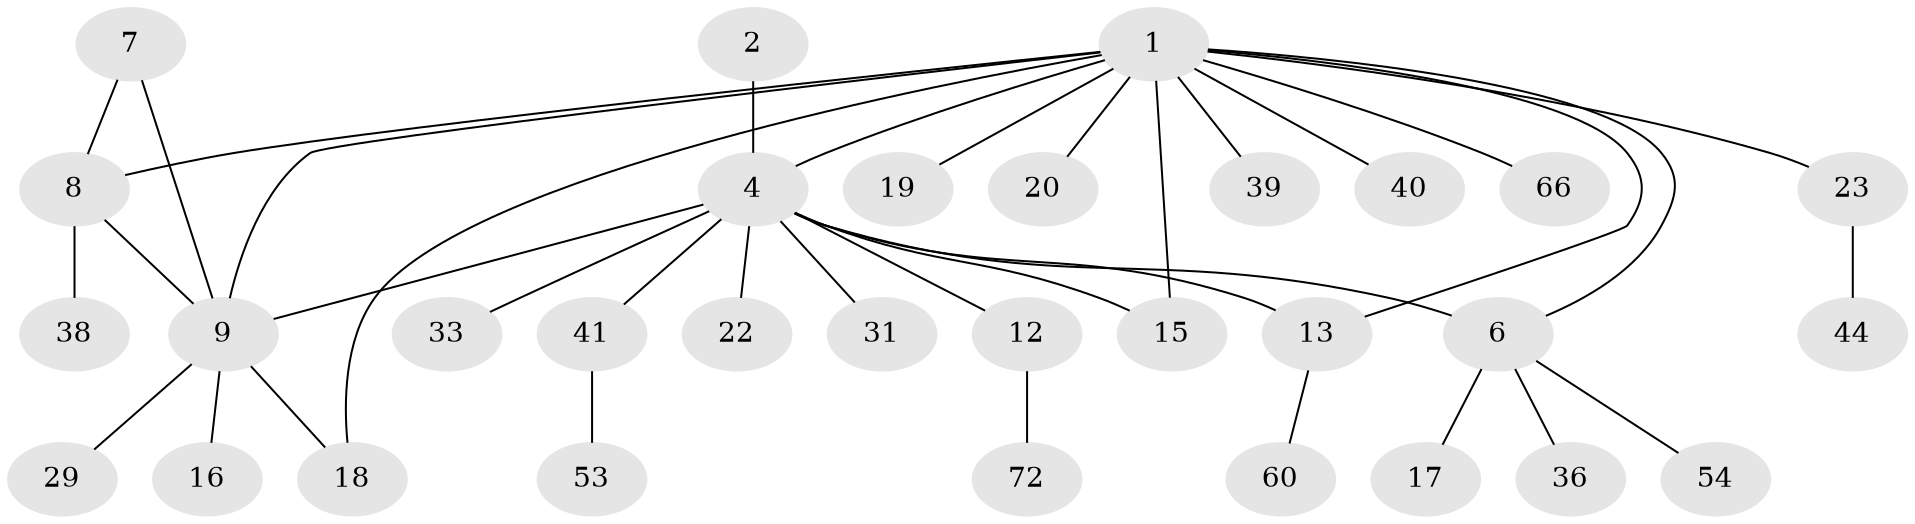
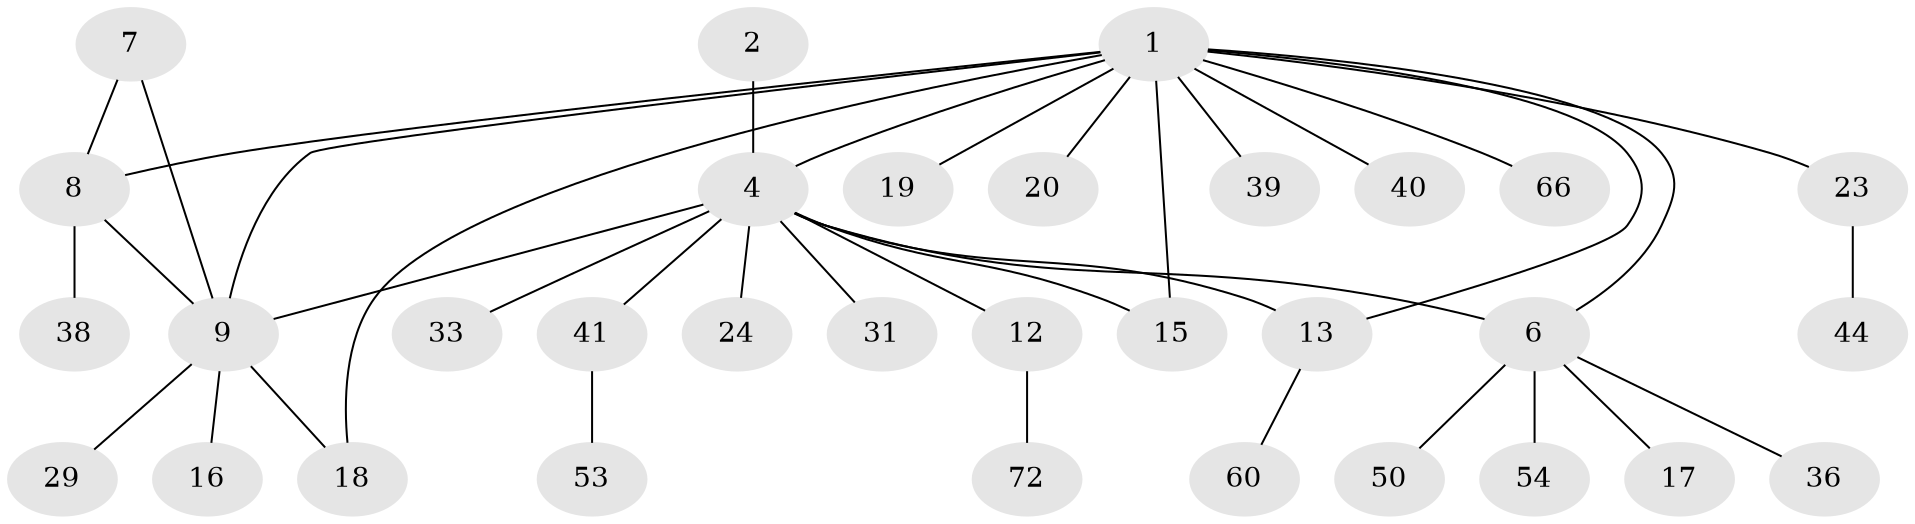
node "22": label "22" -> "24"
node "50": added
